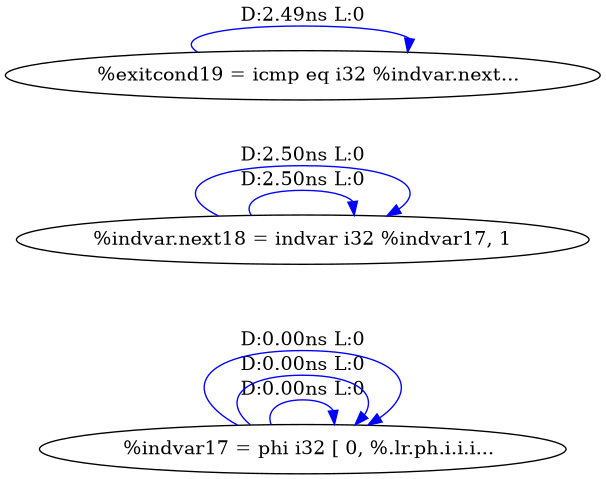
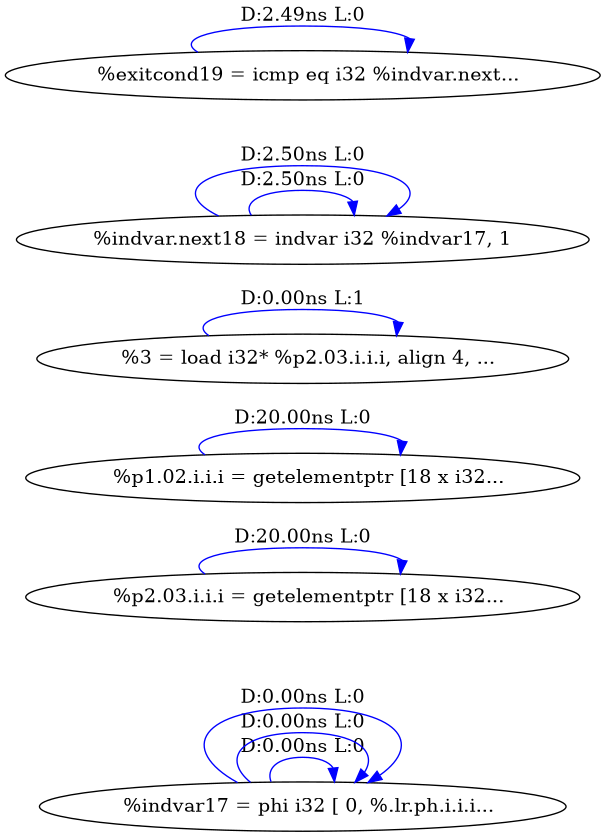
node "%3 = load i32* %p2.03.i.i.i, align 4, ...": added
node "%p1.02.i.i.i = getelementptr [18 x i32...": added
node "%p2.03.i.i.i = getelementptr [18 x i32...": added
